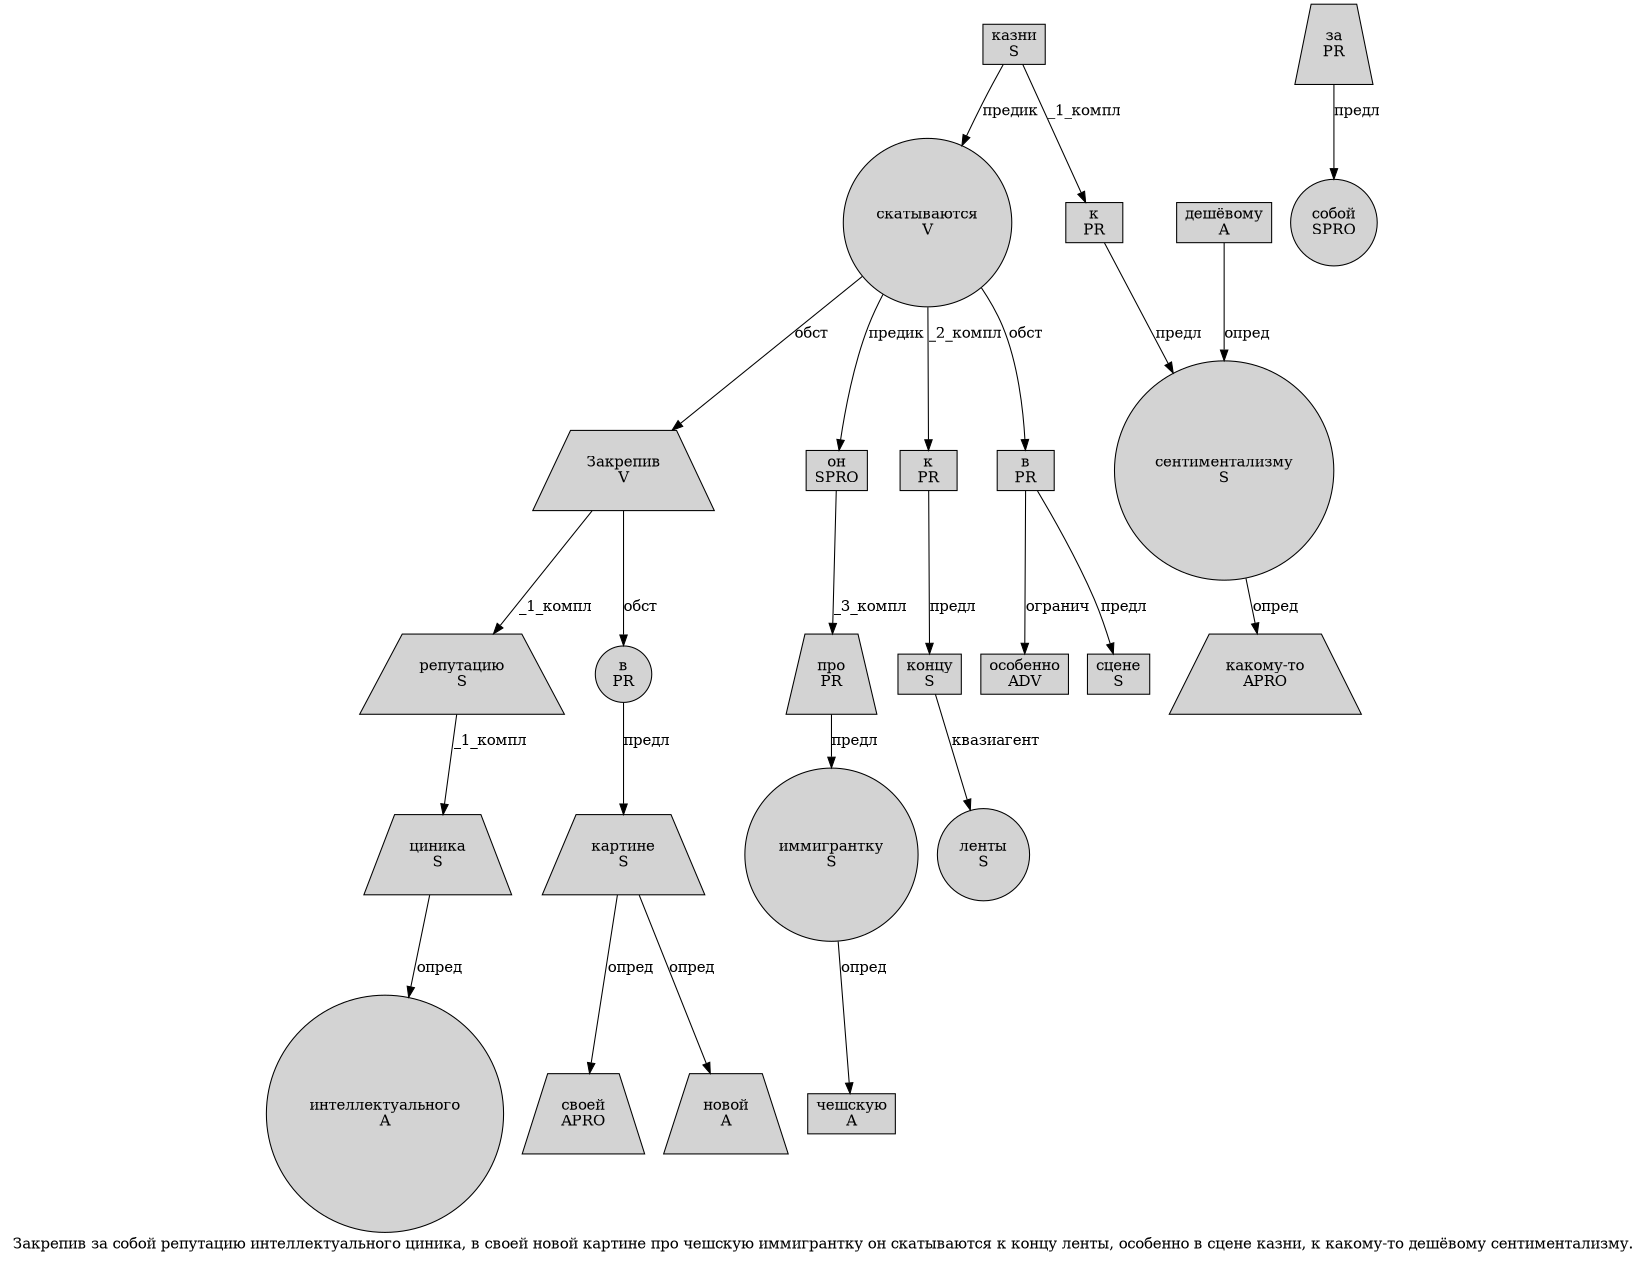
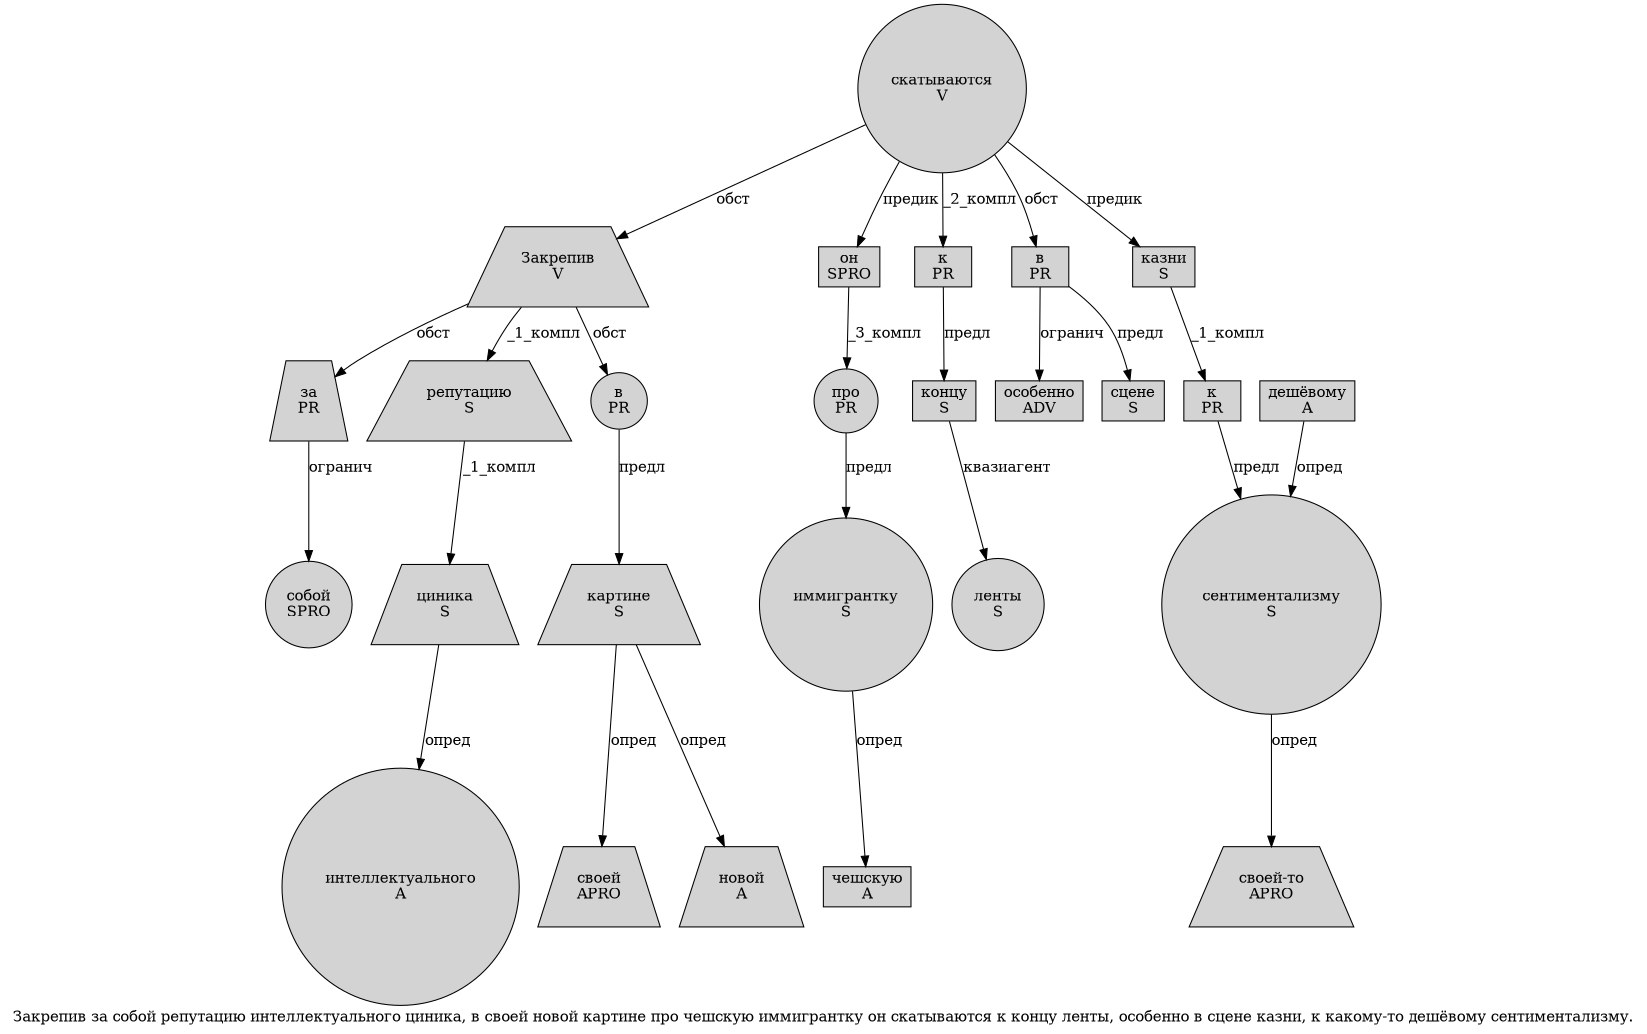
edge "казни S" -> "скатываются V": reversed
edge "за PR" -> "собой SPRO": label "предл" -> "огранич"
edge "Закрепив V" -> "за PR": added, label "обст"
node "про PR": shape trapezium -> circle
node "какому-то APRO": label "какому-то APRO" -> "своей-то APRO"
